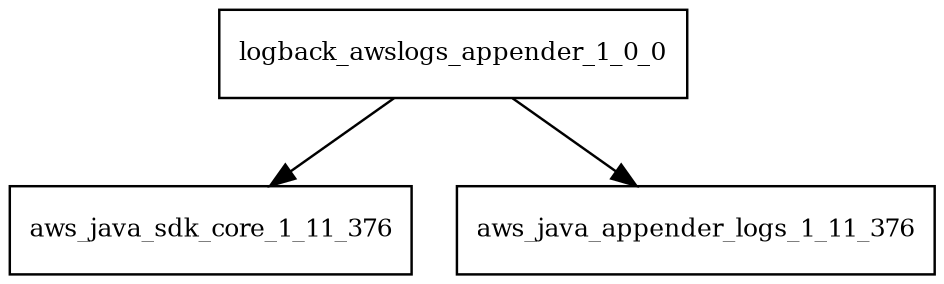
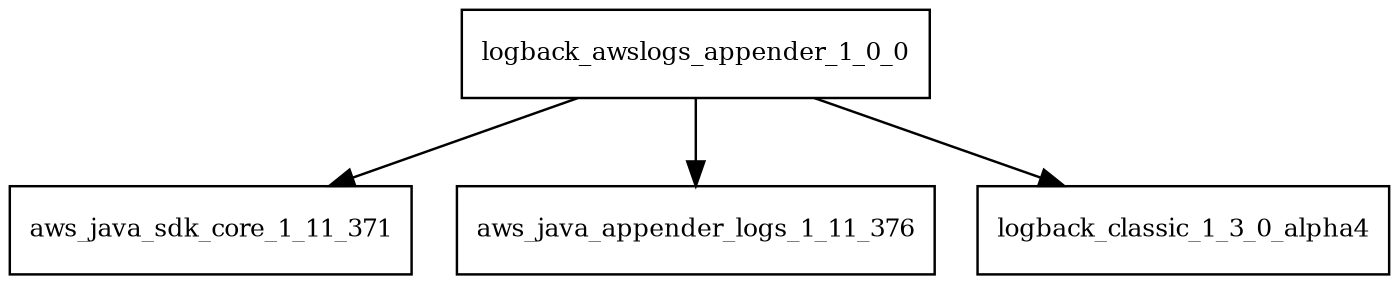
node "aws_java_sdk_core_1_11_376": label "aws_java_sdk_core_1_11_376" -> "aws_java_sdk_core_1_11_371"
node "logback_classic_1_3_0_alpha4": added
